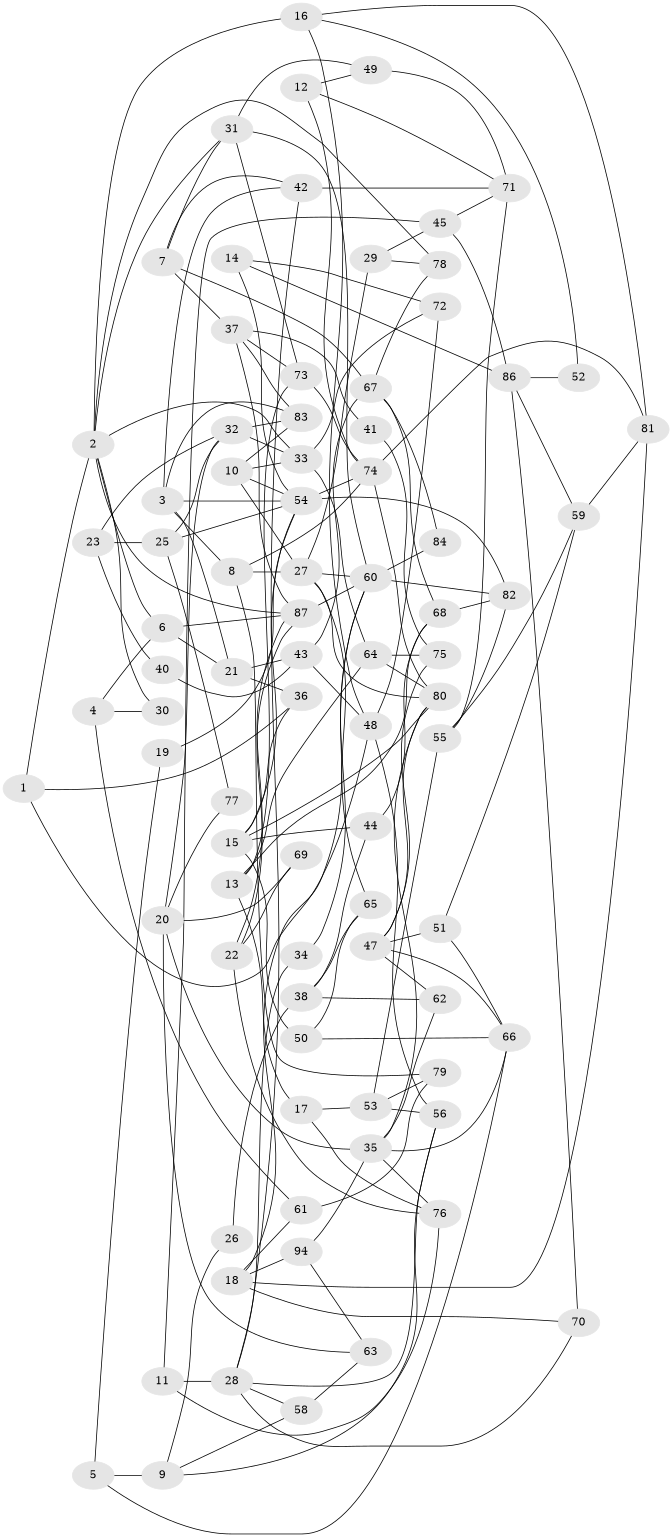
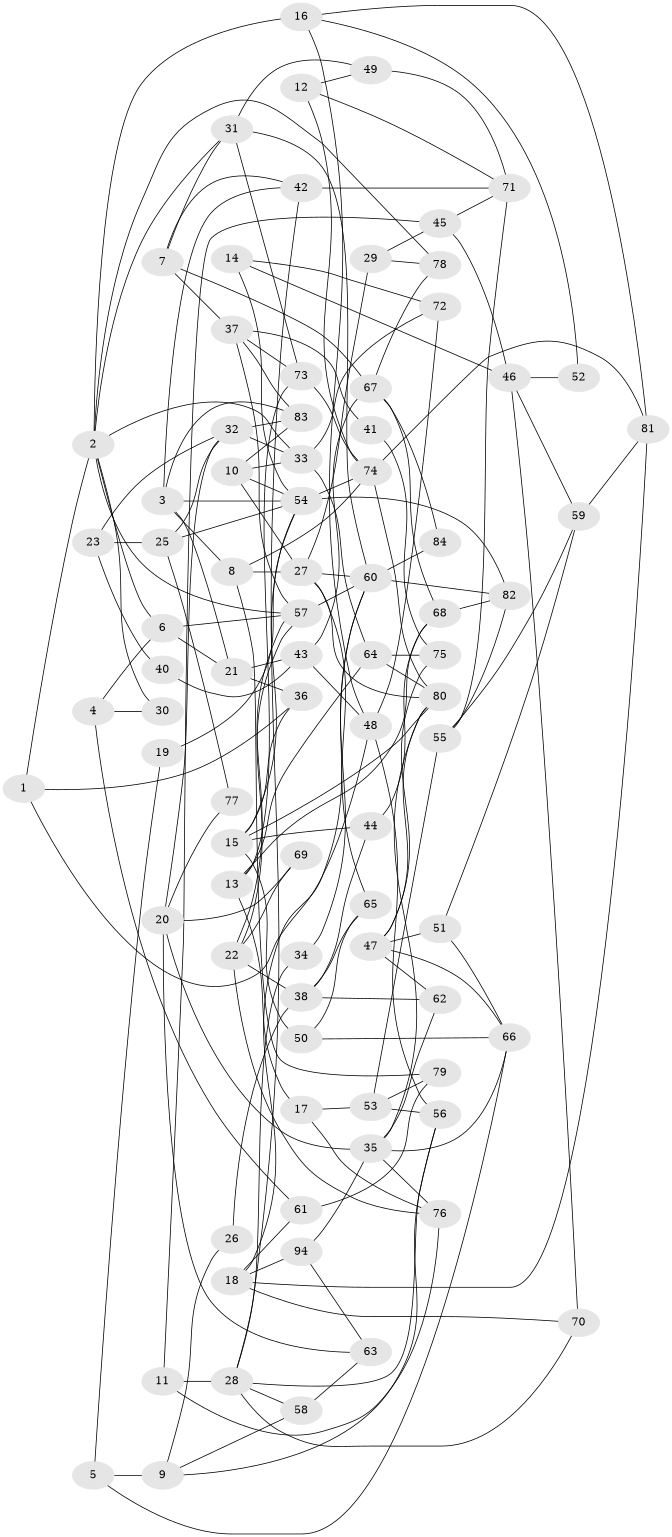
node "86": label "86" -> "46"
node "87": label "87" -> "57"
edge "22" -- "38": added
